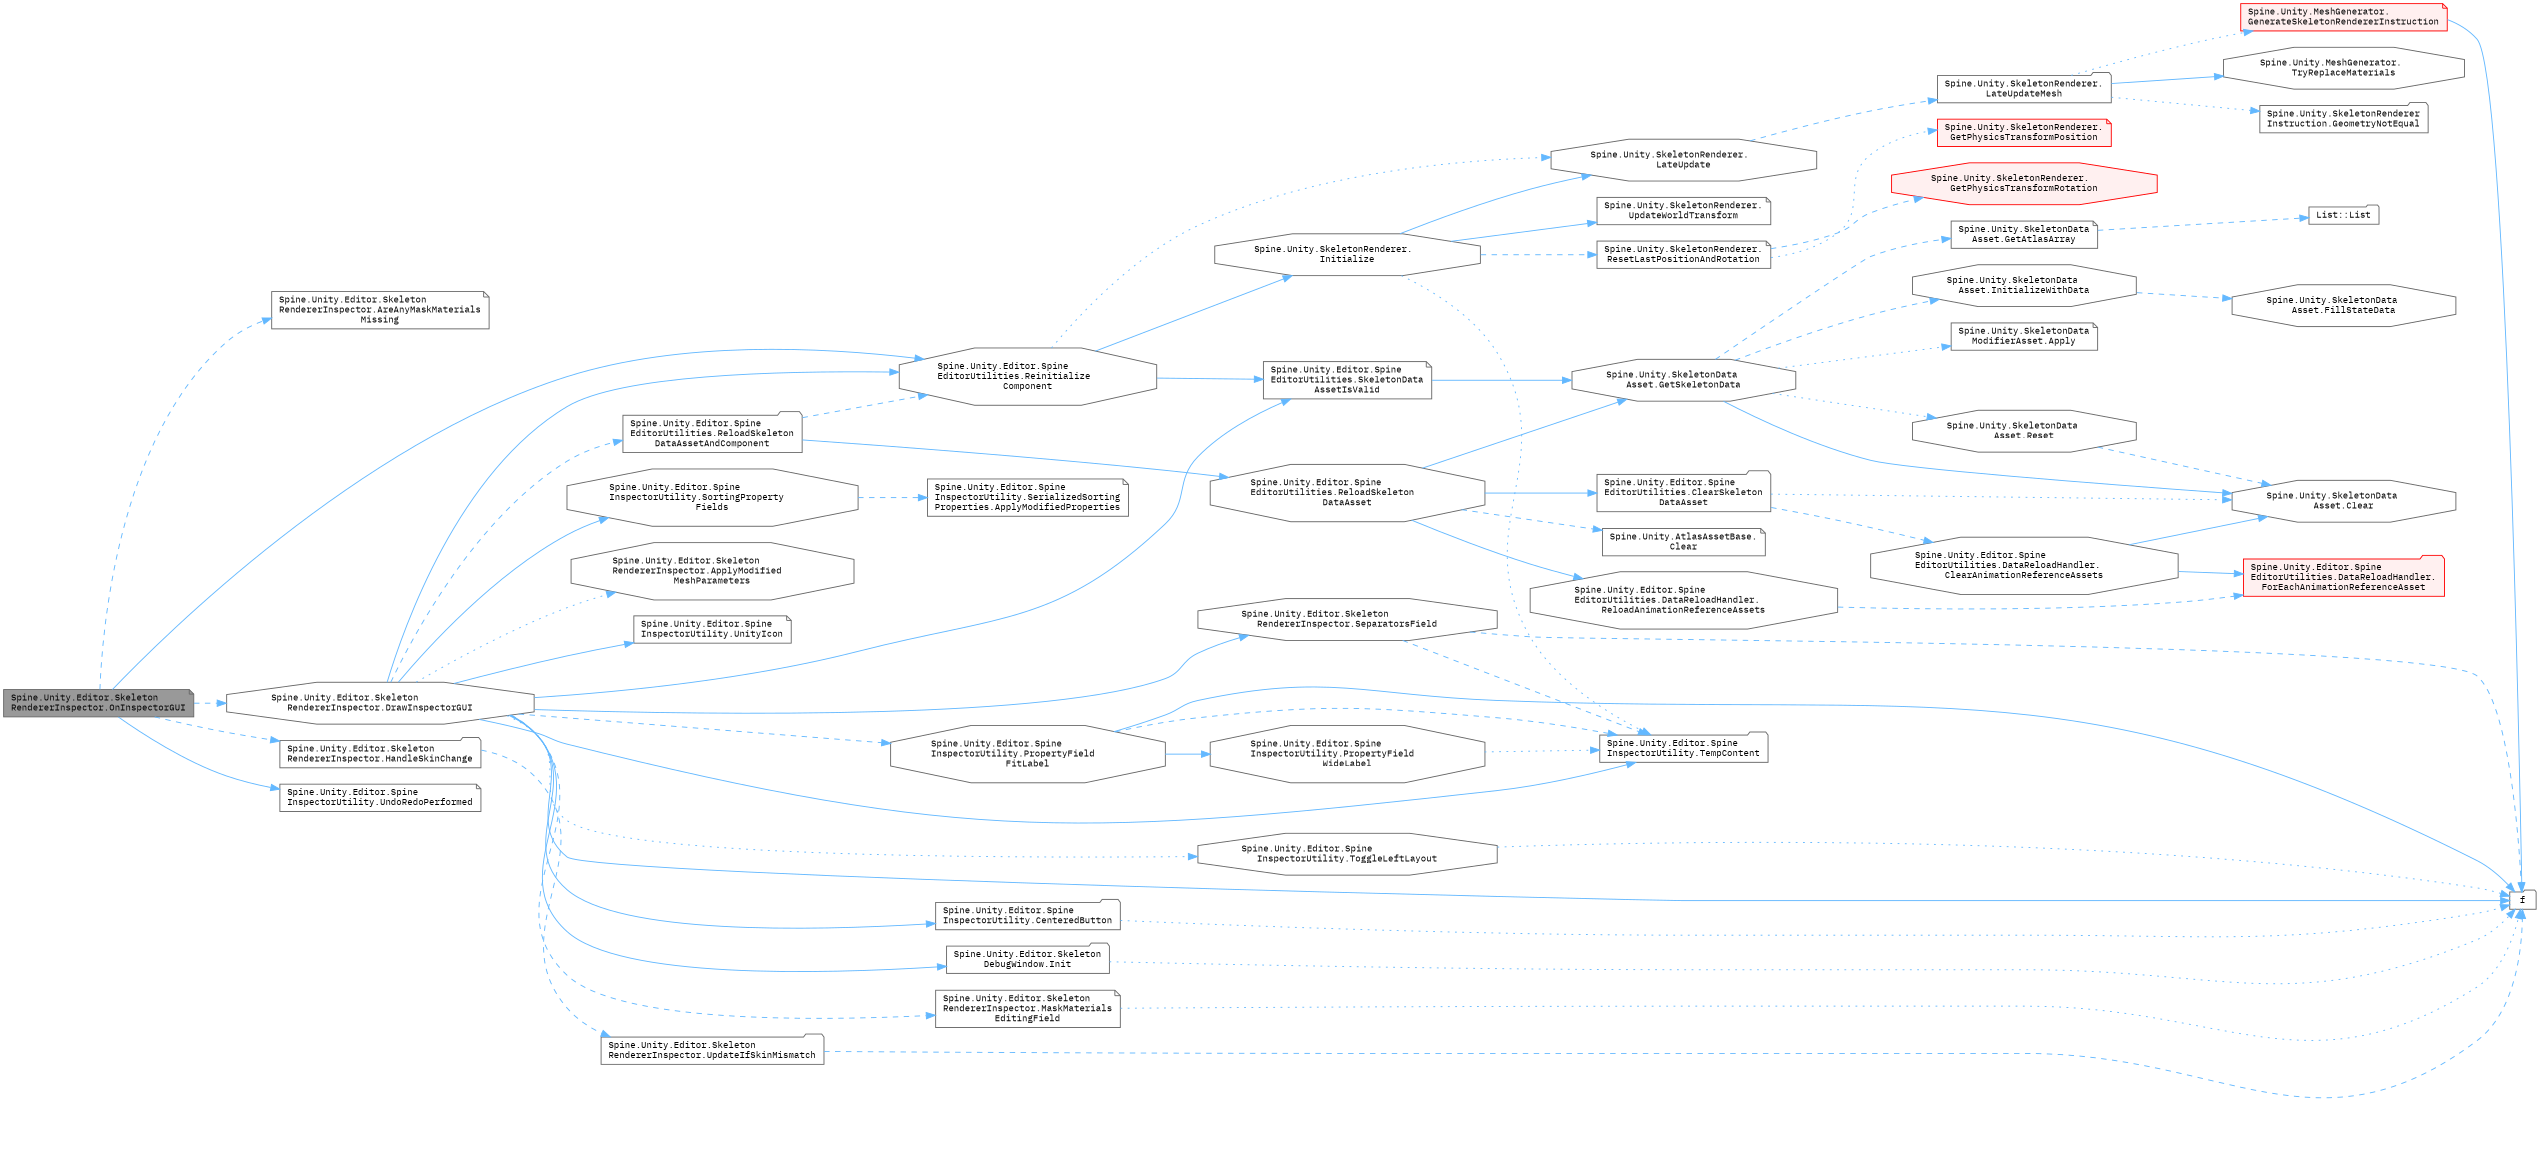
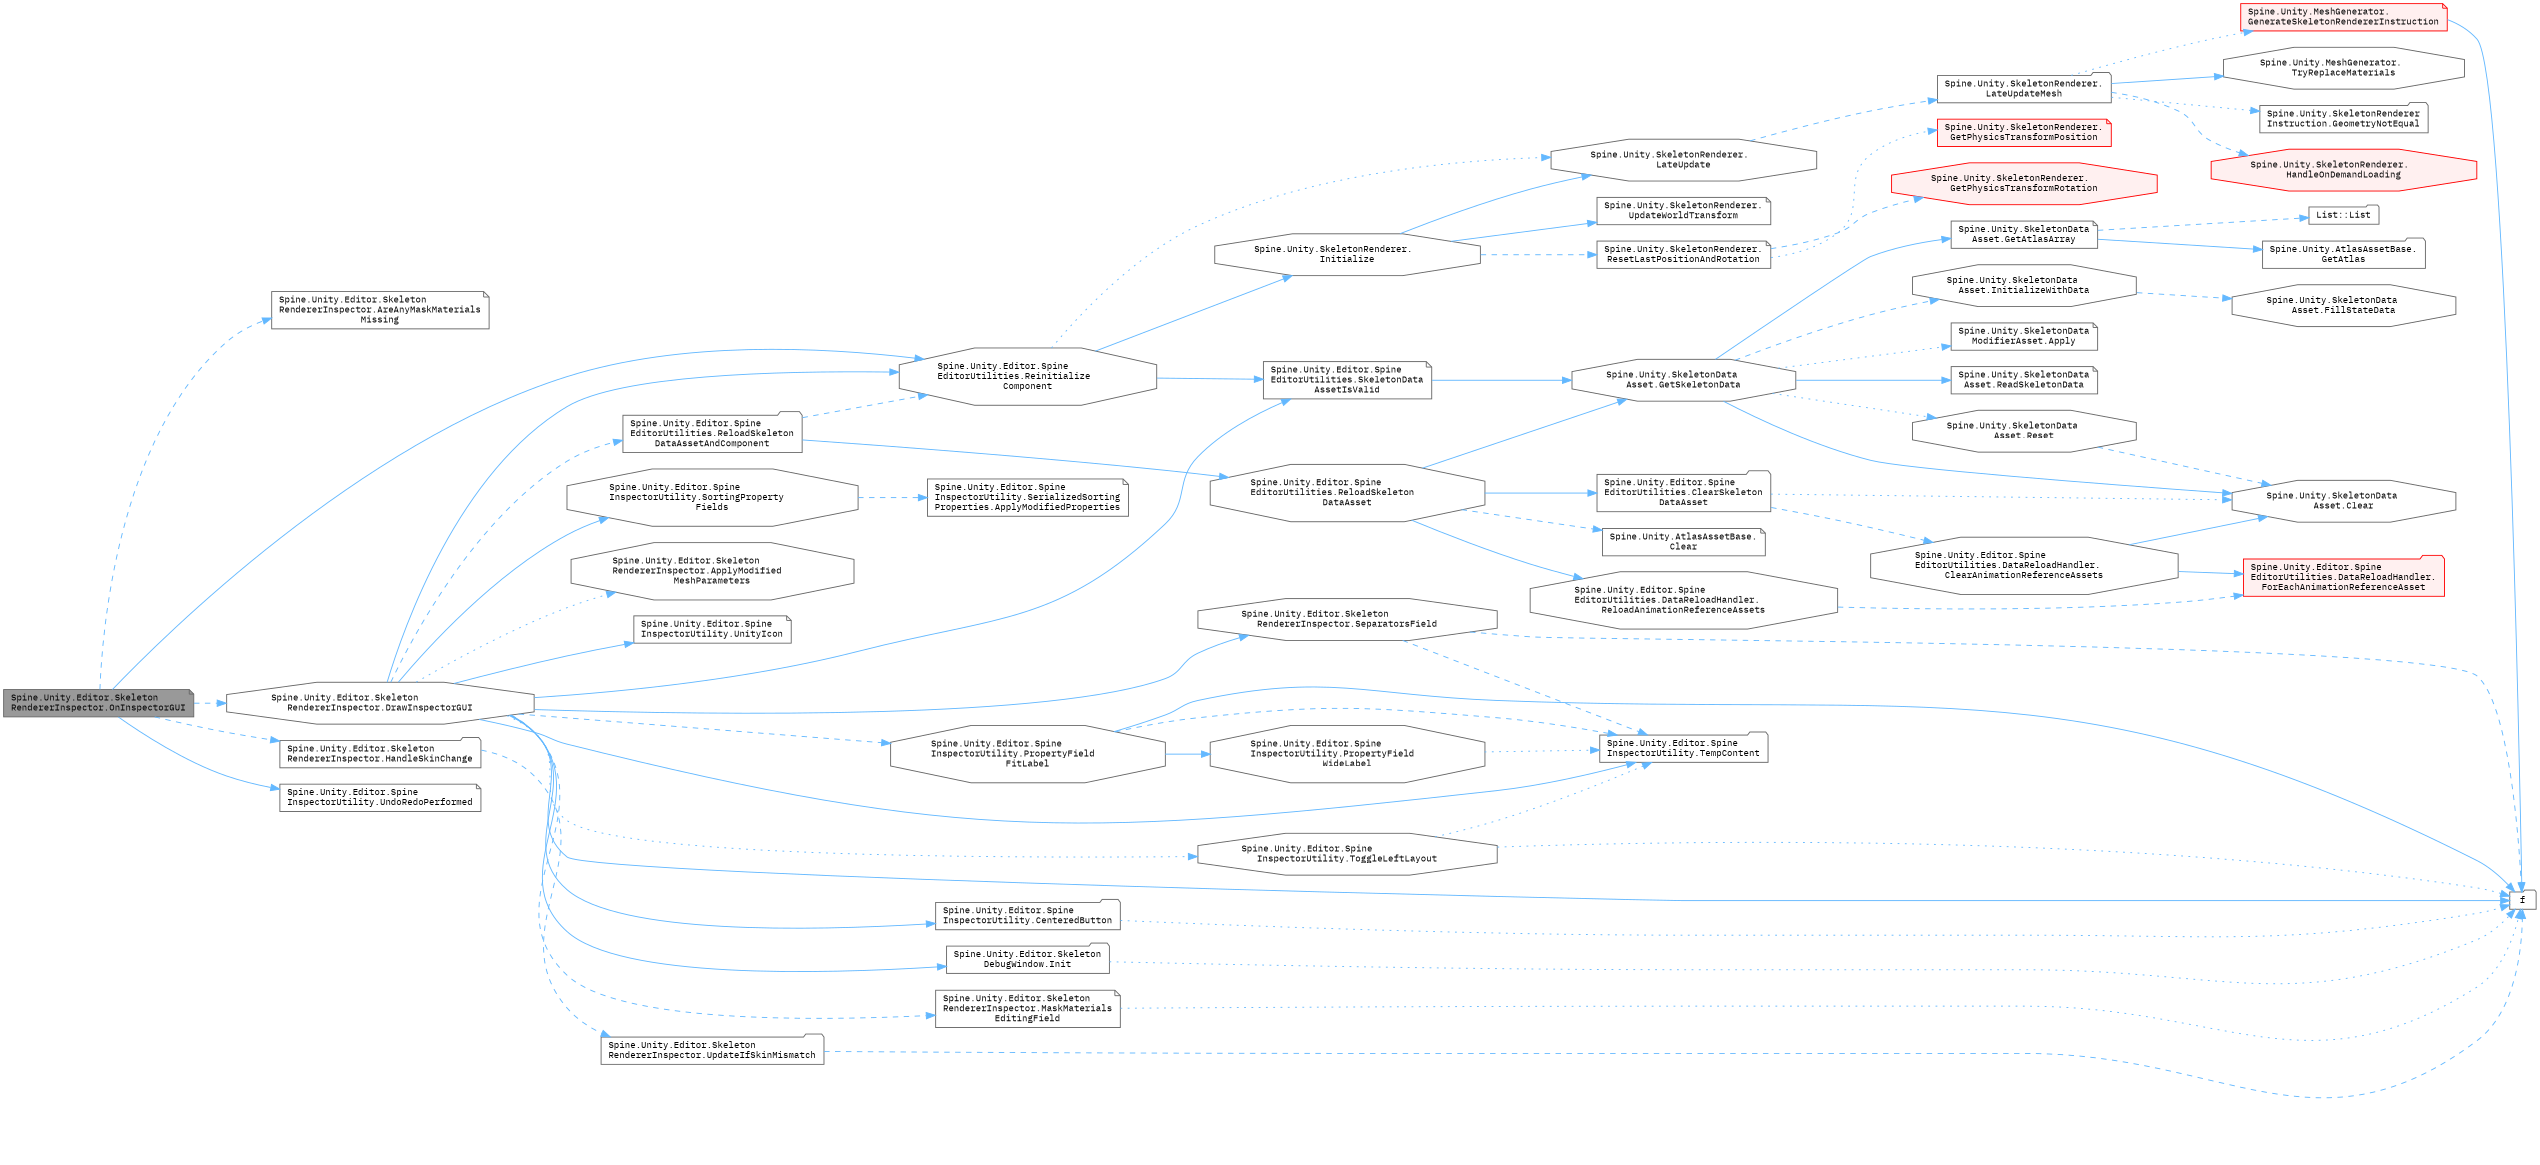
node "Spine.Unity.SkeletonRenderer. HandleOnDemandLoading": added
node "Spine.Unity.AtlasAssetBase. GetAtlas": added
edge "Spine.Unity.SkeletonData Asset.GetSkeletonData" -> "Spine.Unity.SkeletonData Asset.GetAtlasArray": style dashed -> solid
node "Spine.Unity.SkeletonData Asset.ReadSkeletonData": added
edge "Spine.Unity.SkeletonRenderer. Initialize" -> "Spine.Unity.Editor.Spine InspectorUtility.TempContent": now "Spine.Unity.Editor.Spine InspectorUtility.ToggleLeftLayout" -> "Spine.Unity.Editor.Spine InspectorUtility.TempContent"
